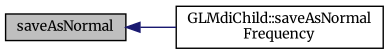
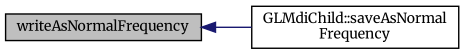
node "saveAsNormal": label "saveAsNormal" -> "writeAsNormalFrequency"
